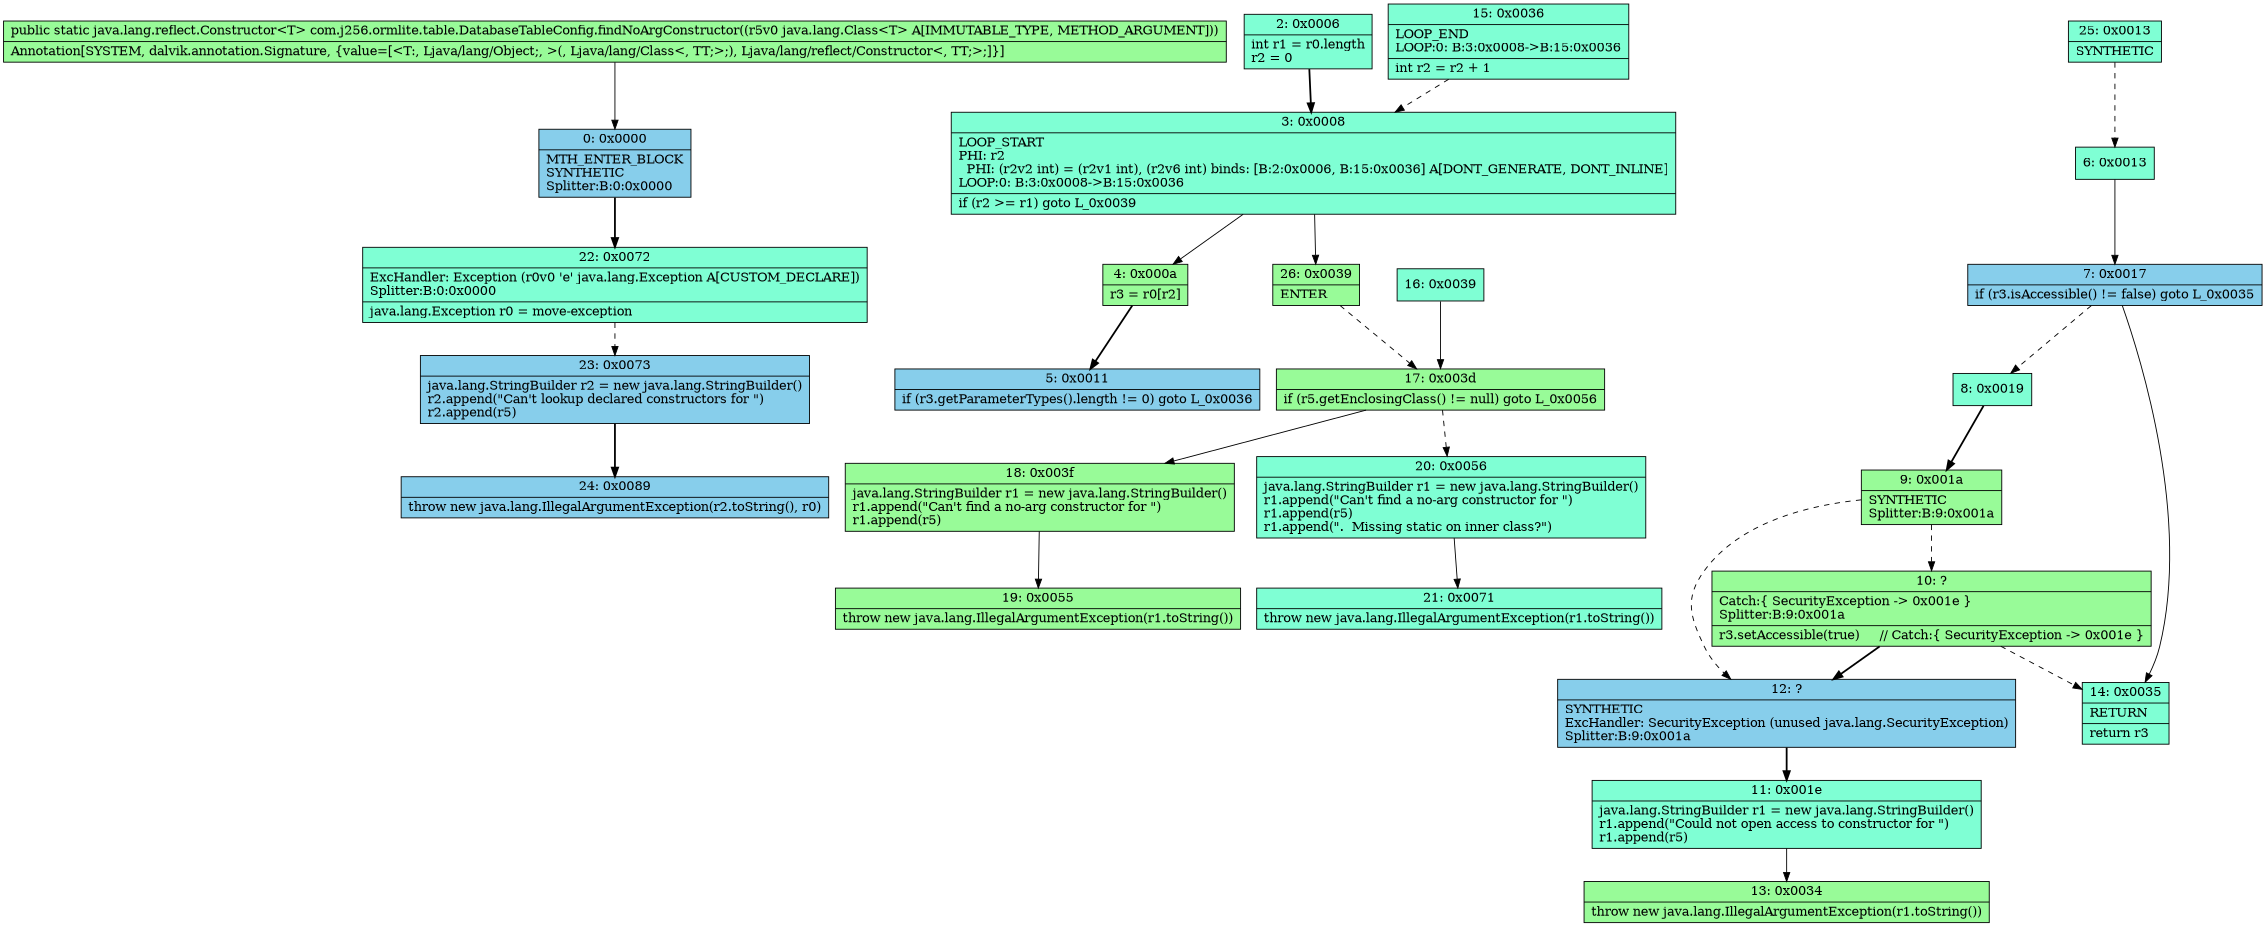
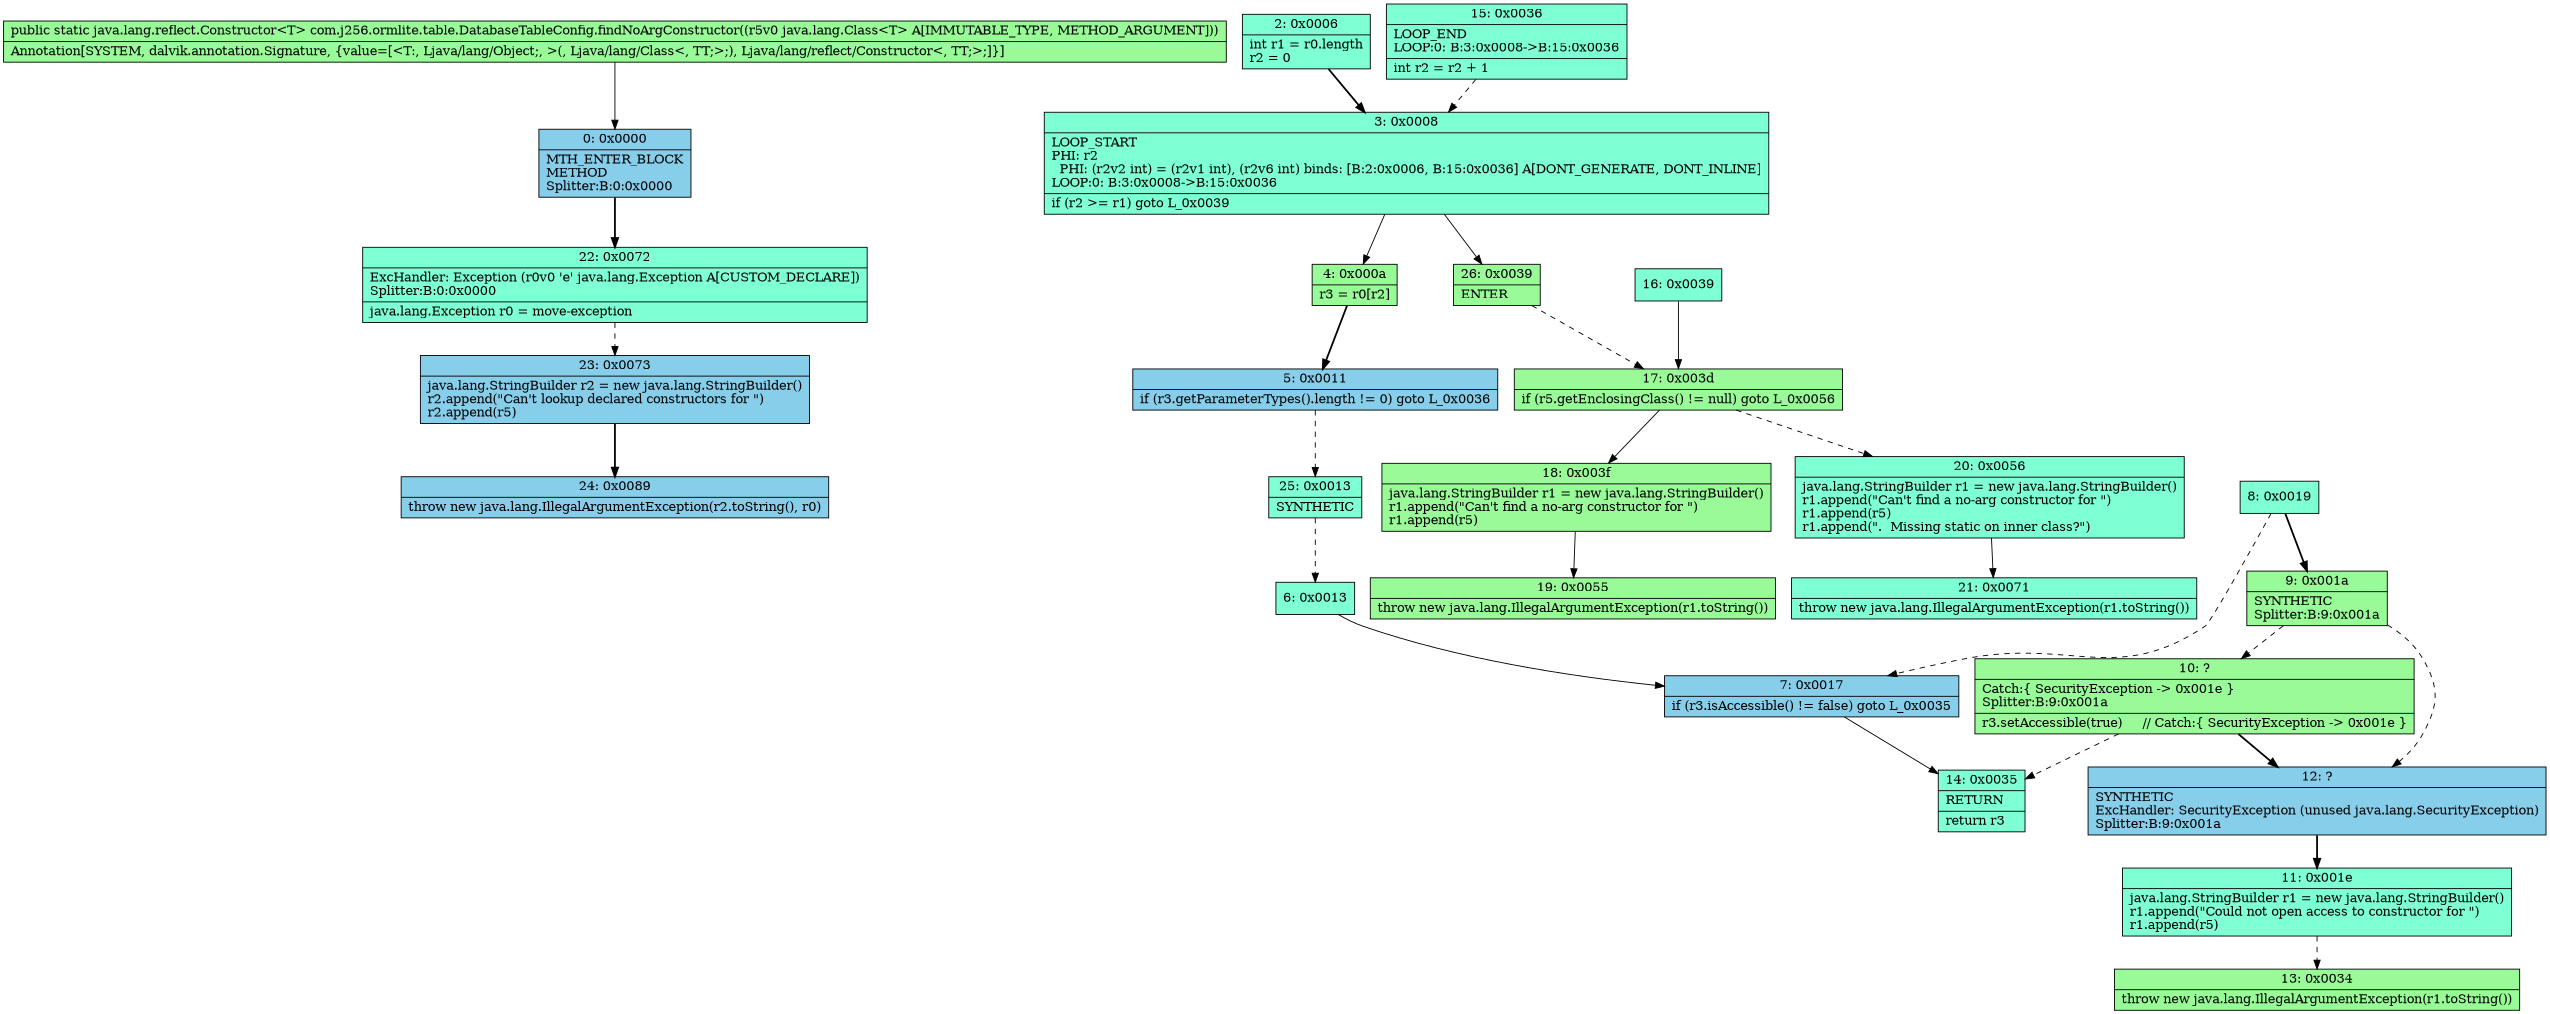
node "0: 0x0000": text "SYNTHETIC" -> "METHOD"
edge "7: 0x0017" -> "8: 0x0019": reversed
edge "5: 0x0011" -> "25: 0x0013": added
edge "11: 0x001e" -> "13: 0x0034": style solid -> dashed
